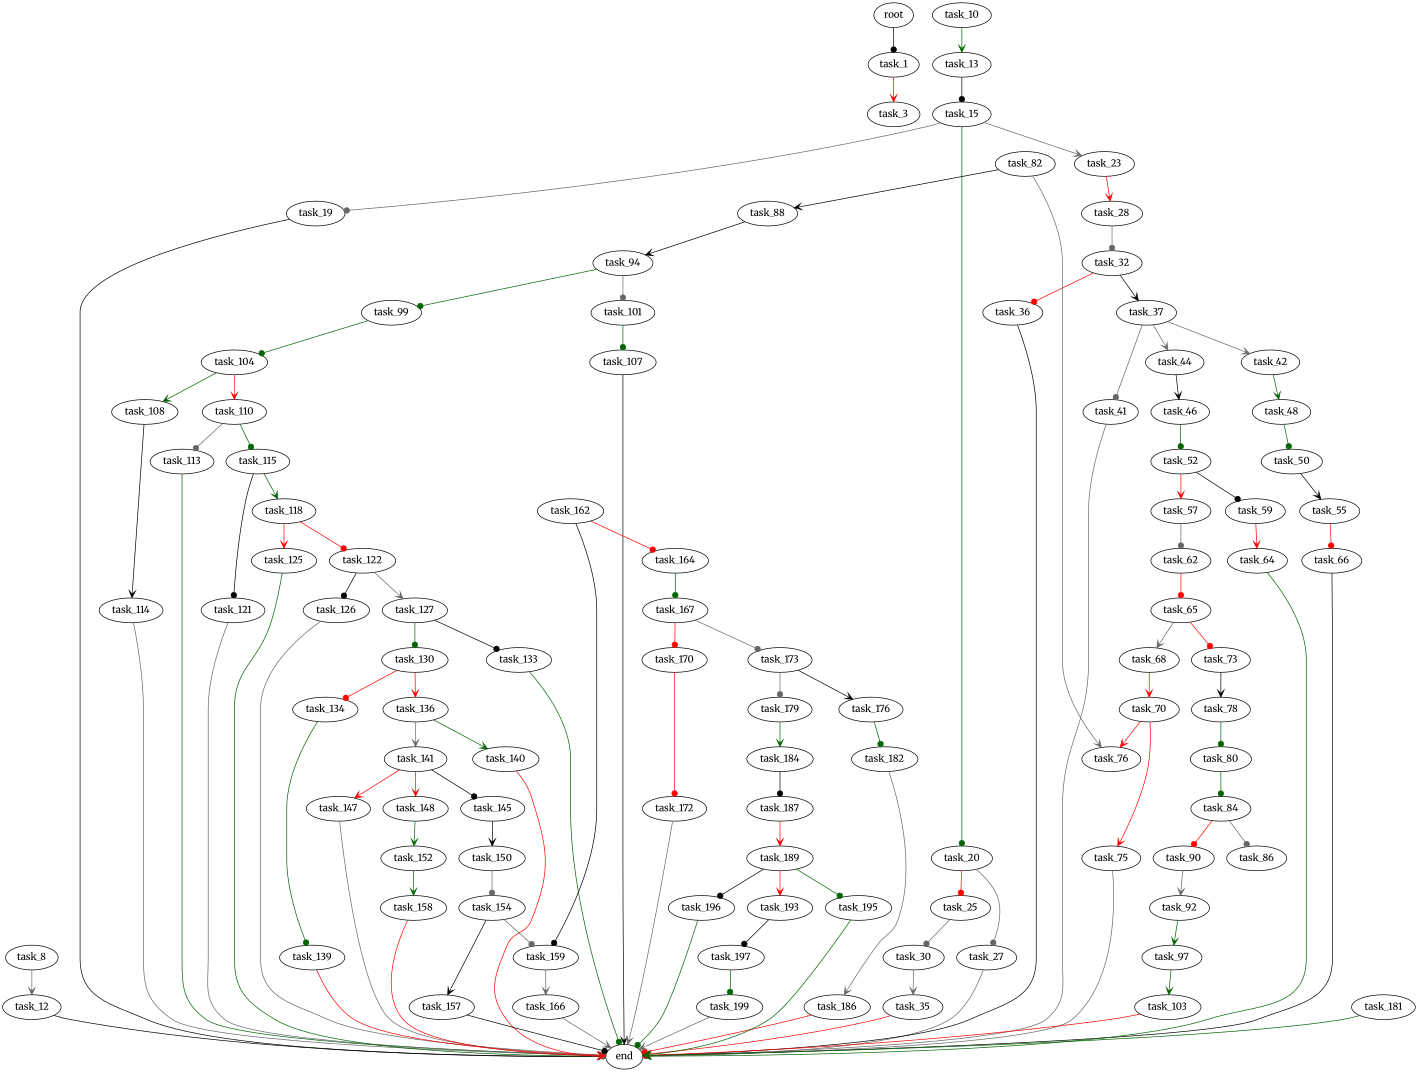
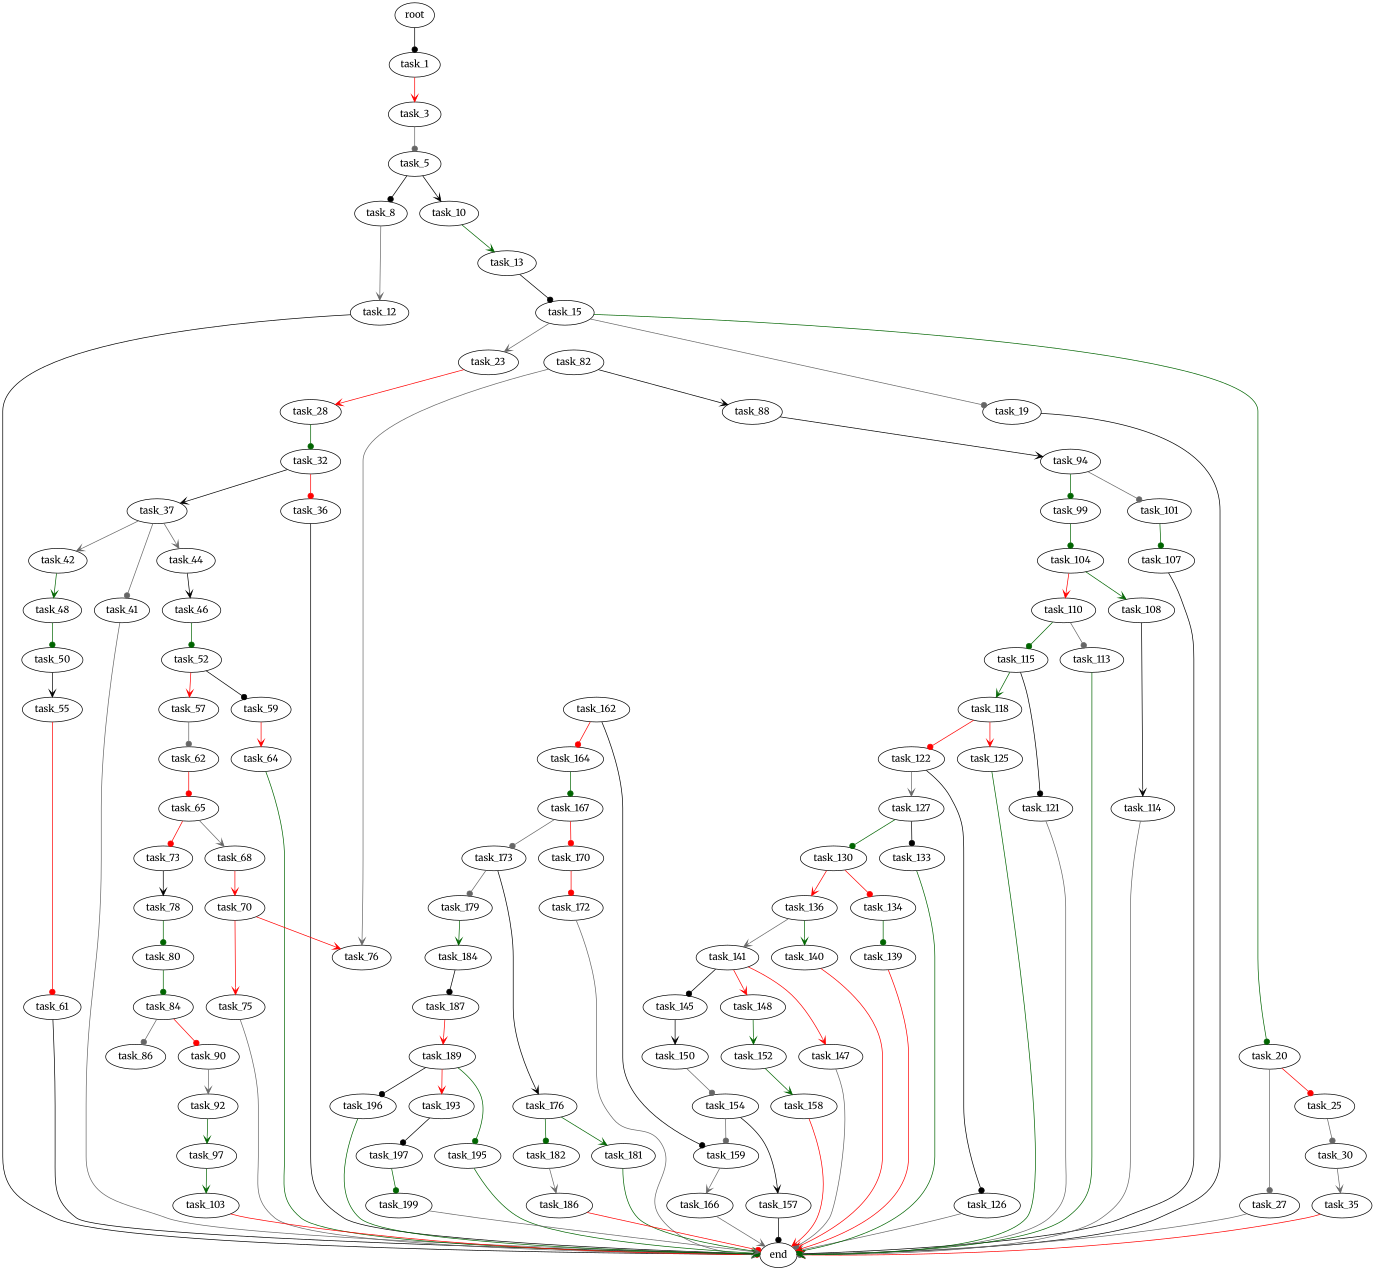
node "task_5": added
edge "task_28" -> "task_32": color gray40 -> darkgreen
node "task_66": label "task_66" -> "task_61"
edge "task_176" -> "task_181": added
